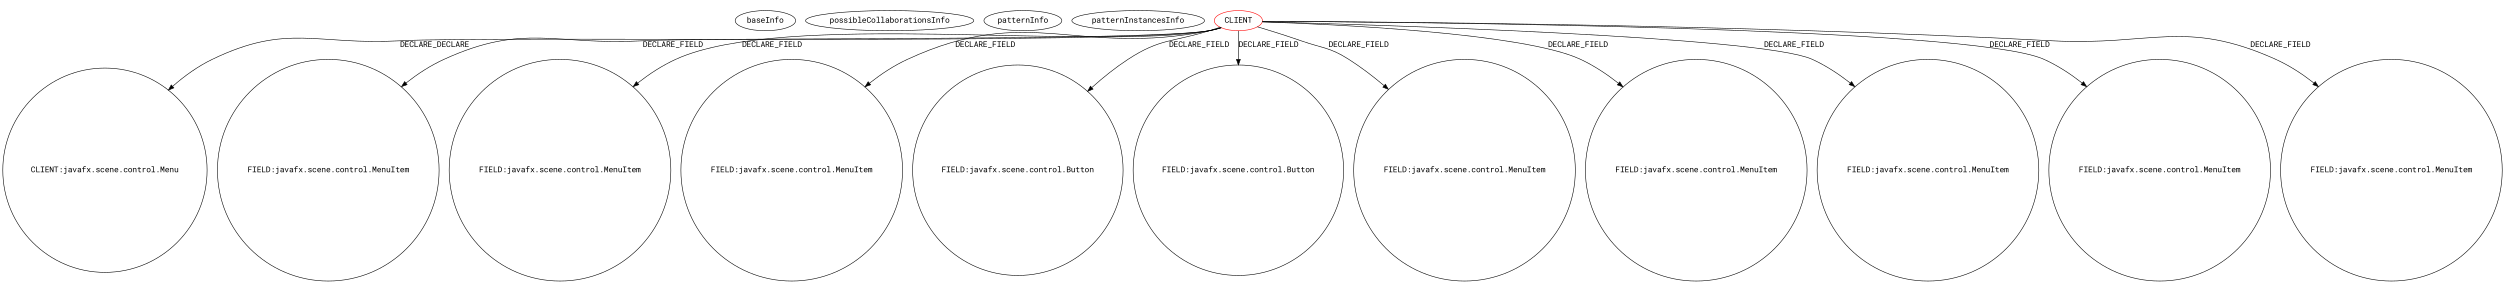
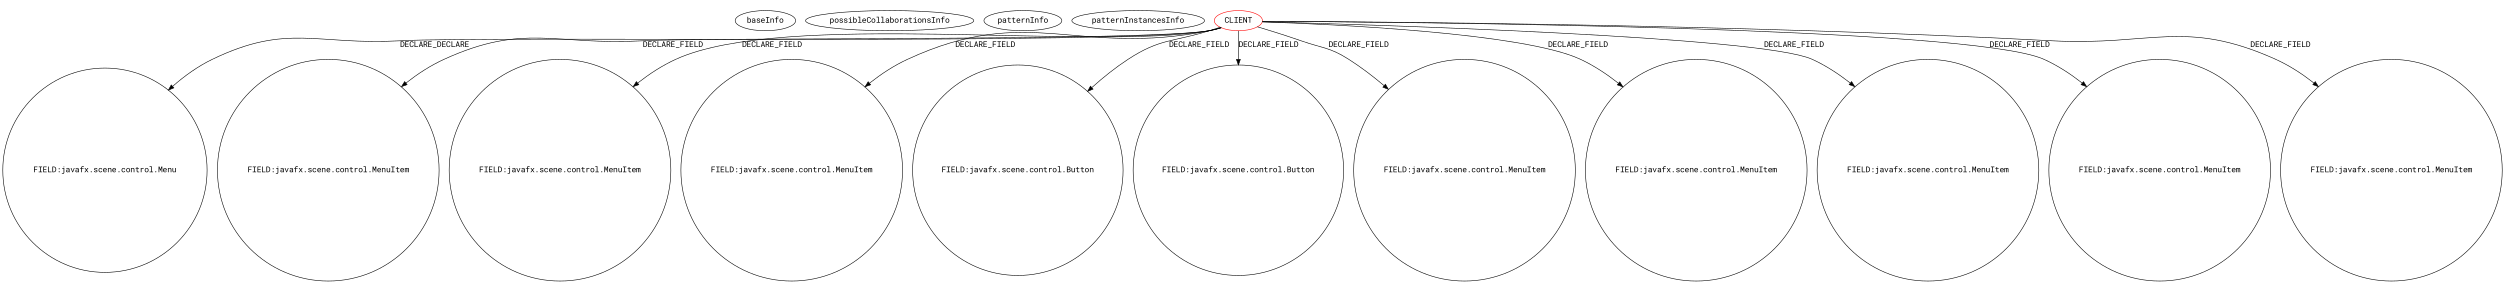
node "CLIENT:javafx.scene.control.Menu": label "CLIENT:javafx.scene.control.Menu" -> "FIELD:javafx.scene.control.Menu"
